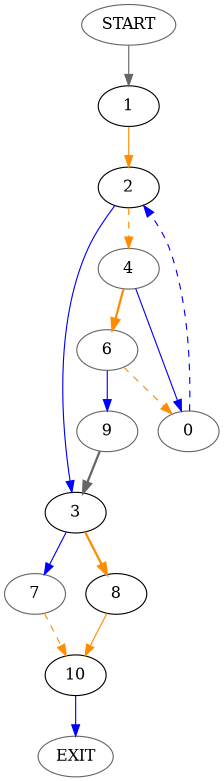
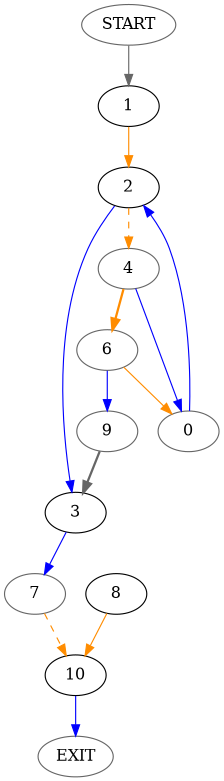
edge "0" -> "2": style dashed -> solid
edge "6" -> "0": style dashed -> solid
edge "3" -> "8": removed
